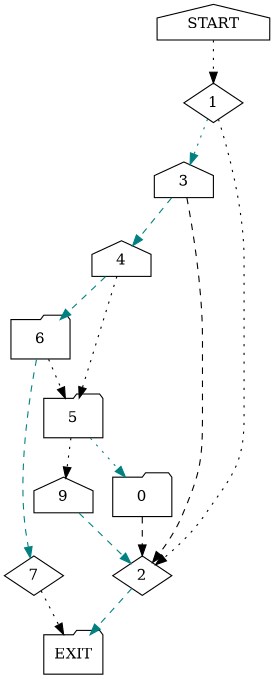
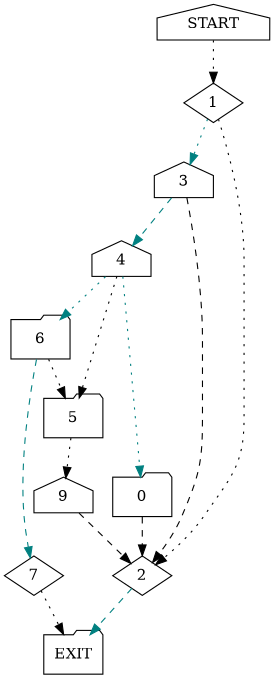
edge "4" -> "6": style dashed -> dotted
edge "5" -> "0": now "4" -> "0"
edge "9" -> "2": color teal -> black
